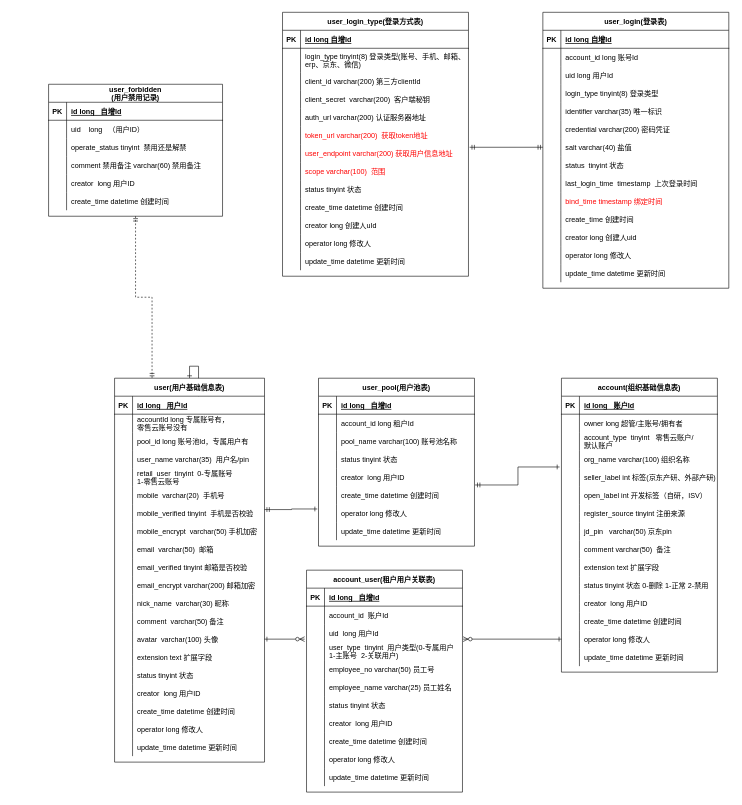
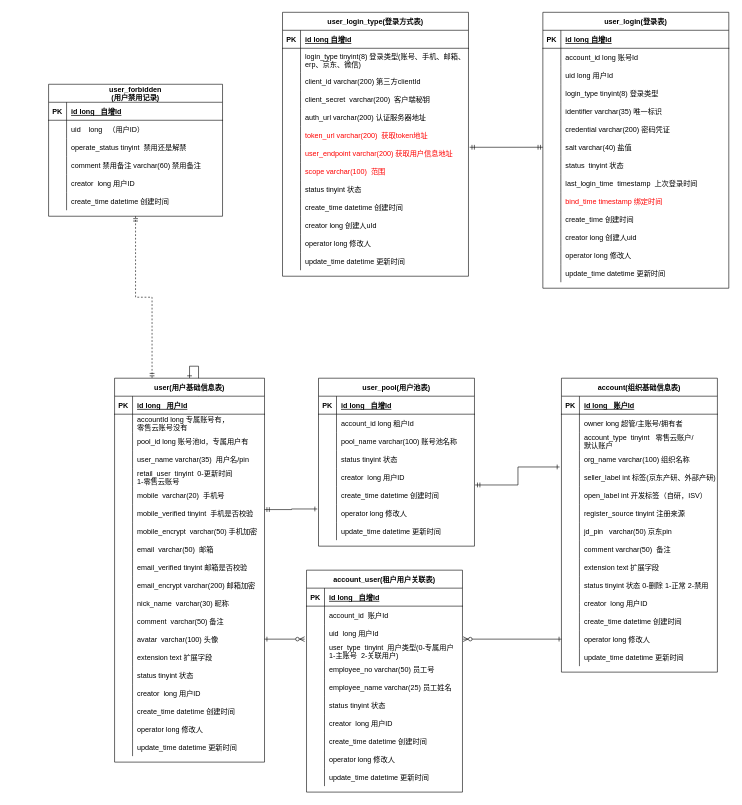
node "retail_user tinyint 0-专属账号 1-零售云账号": label "retail_user tinyint 0-专属账号 1-零售云账号" -> "retail_user tinyint 0-更新时间 1-零售云账号"
